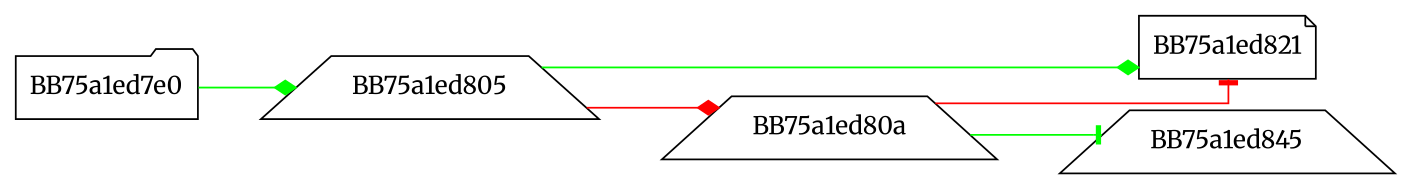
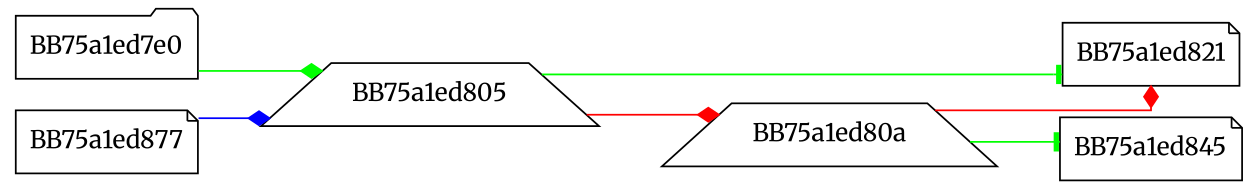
edge "BB75a1ed805" -> "BB75a1ed821": arrowhead diamond -> tee
edge "BB75a1ed80a" -> "BB75a1ed821": arrowhead tee -> diamond
node "BB75a1ed877": added
node "BB75a1ed845": shape trapezium -> note
